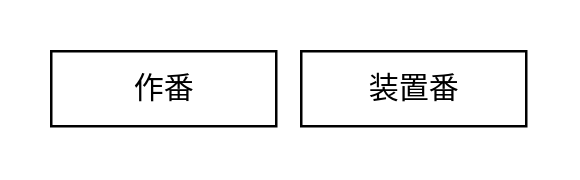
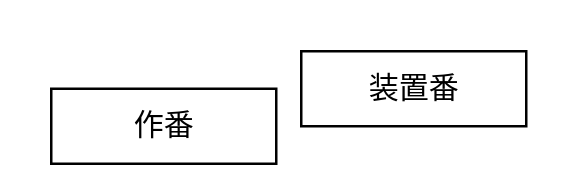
node "作番": moved (164, 89) -> (164, 126)
